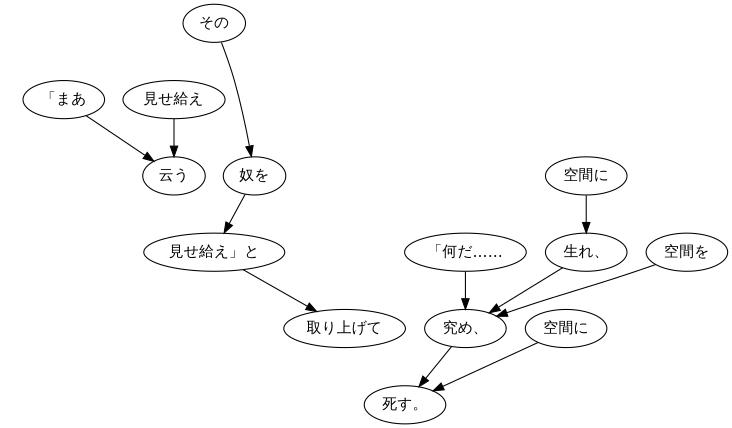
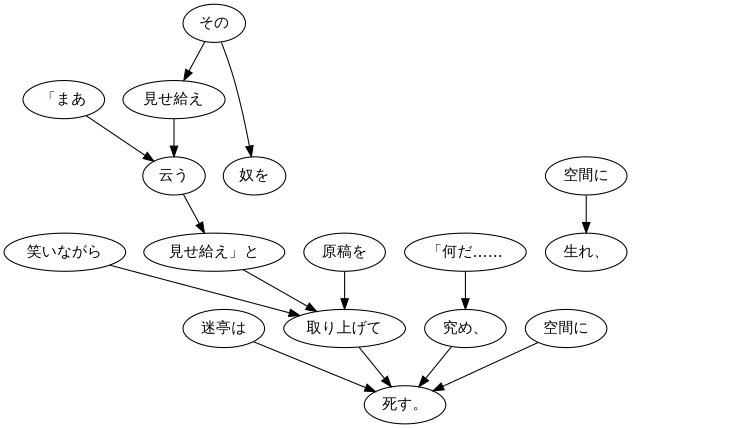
edge "その" -> "見せ給え": added
edge "奴を" -> "見せ給え」と": now "云う" -> "見せ給え」と"
node "笑いながら": added
node "原稿を": added
node "空間を": removed
edge "生れ、" -> "究め、": removed
node "迷亭は": added
edge "取り上げて" -> "死す。": added
